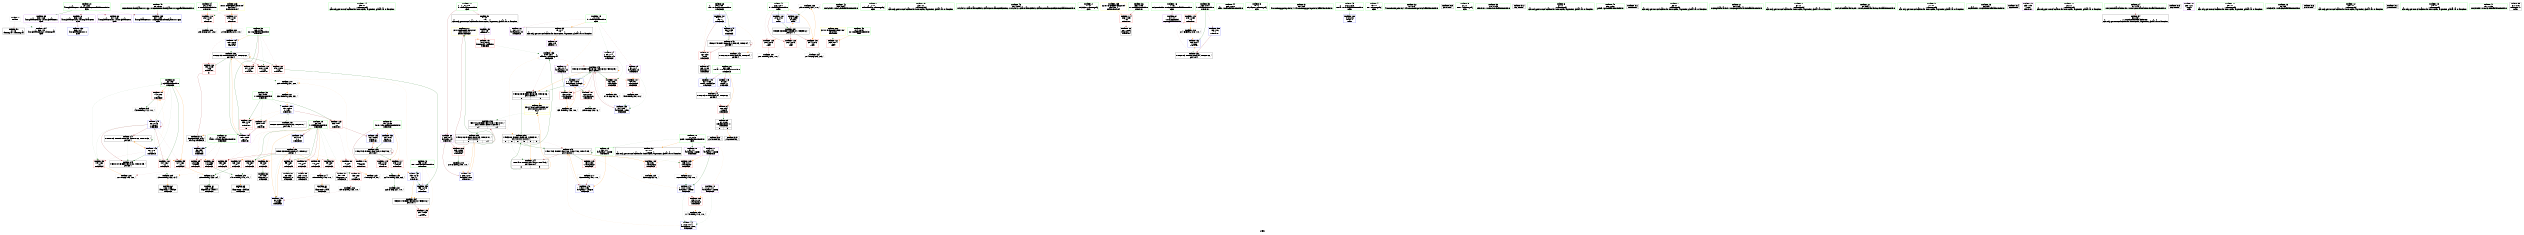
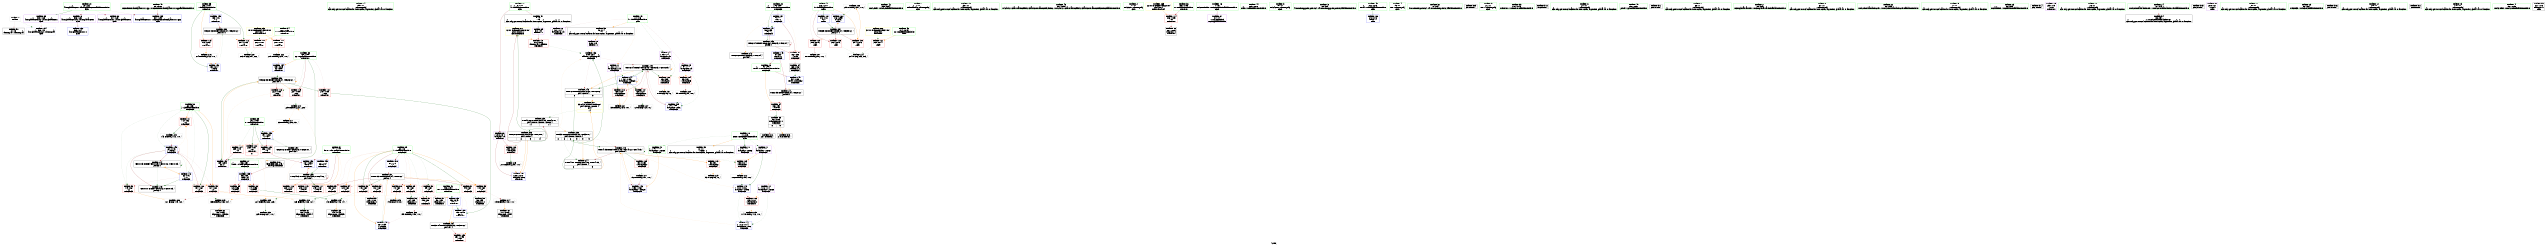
node "NodeID: 112": added
node "NodeID: 120": removed
edge "NodeID: 26" -> "NodeID: 143": reversed
